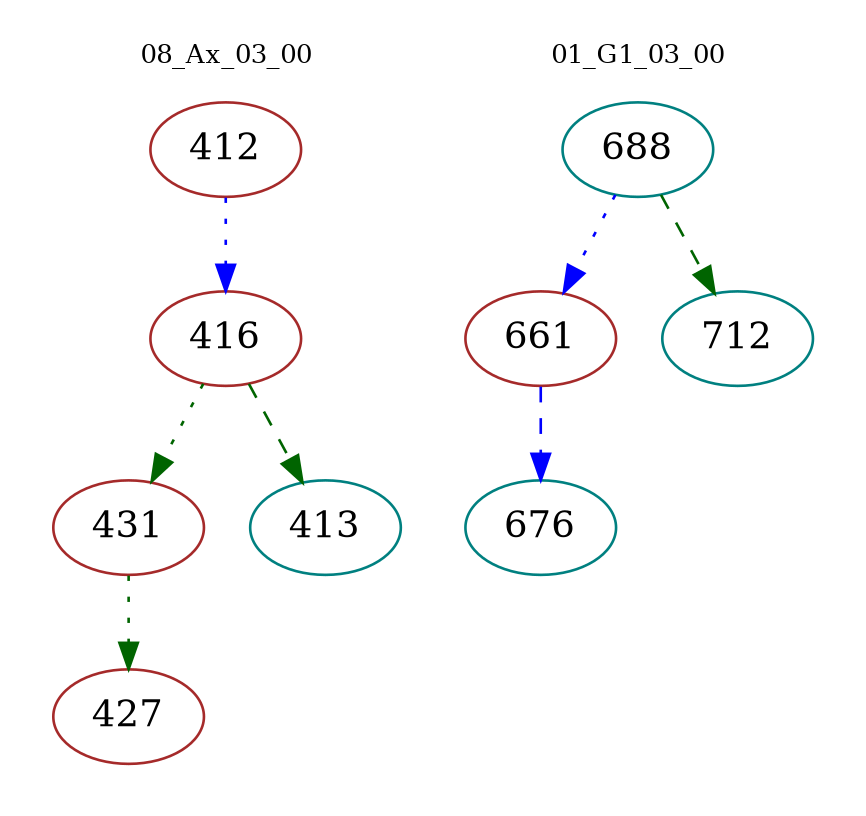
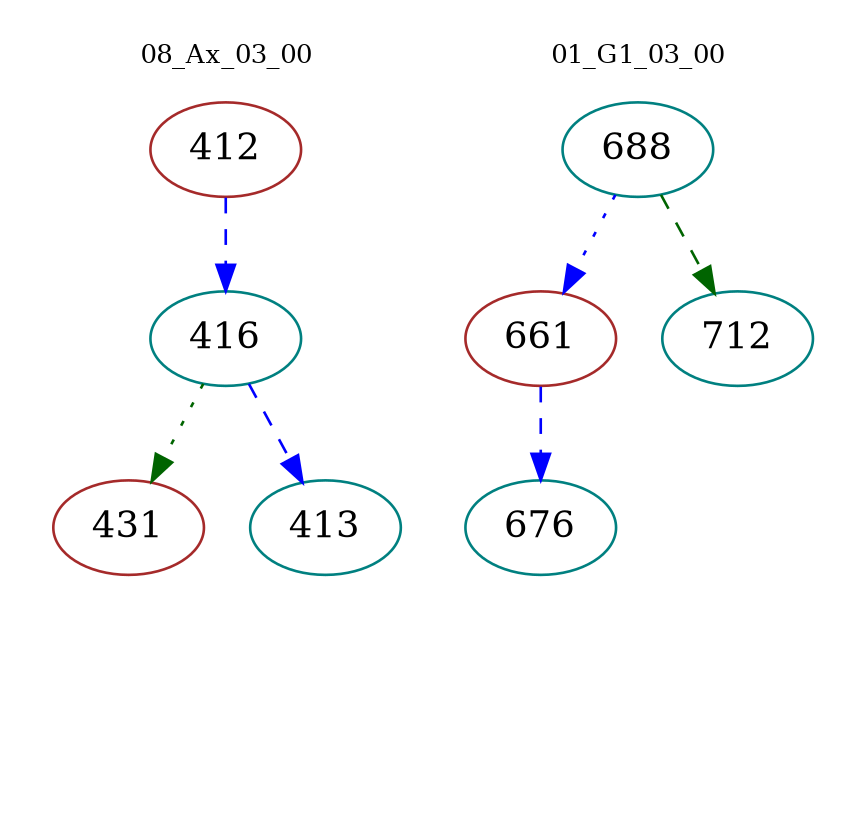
edge "412" -> "416": style dotted -> dashed
node "416": color brown -> teal
edge "416" -> "413": color darkgreen -> blue
node "427": removed
